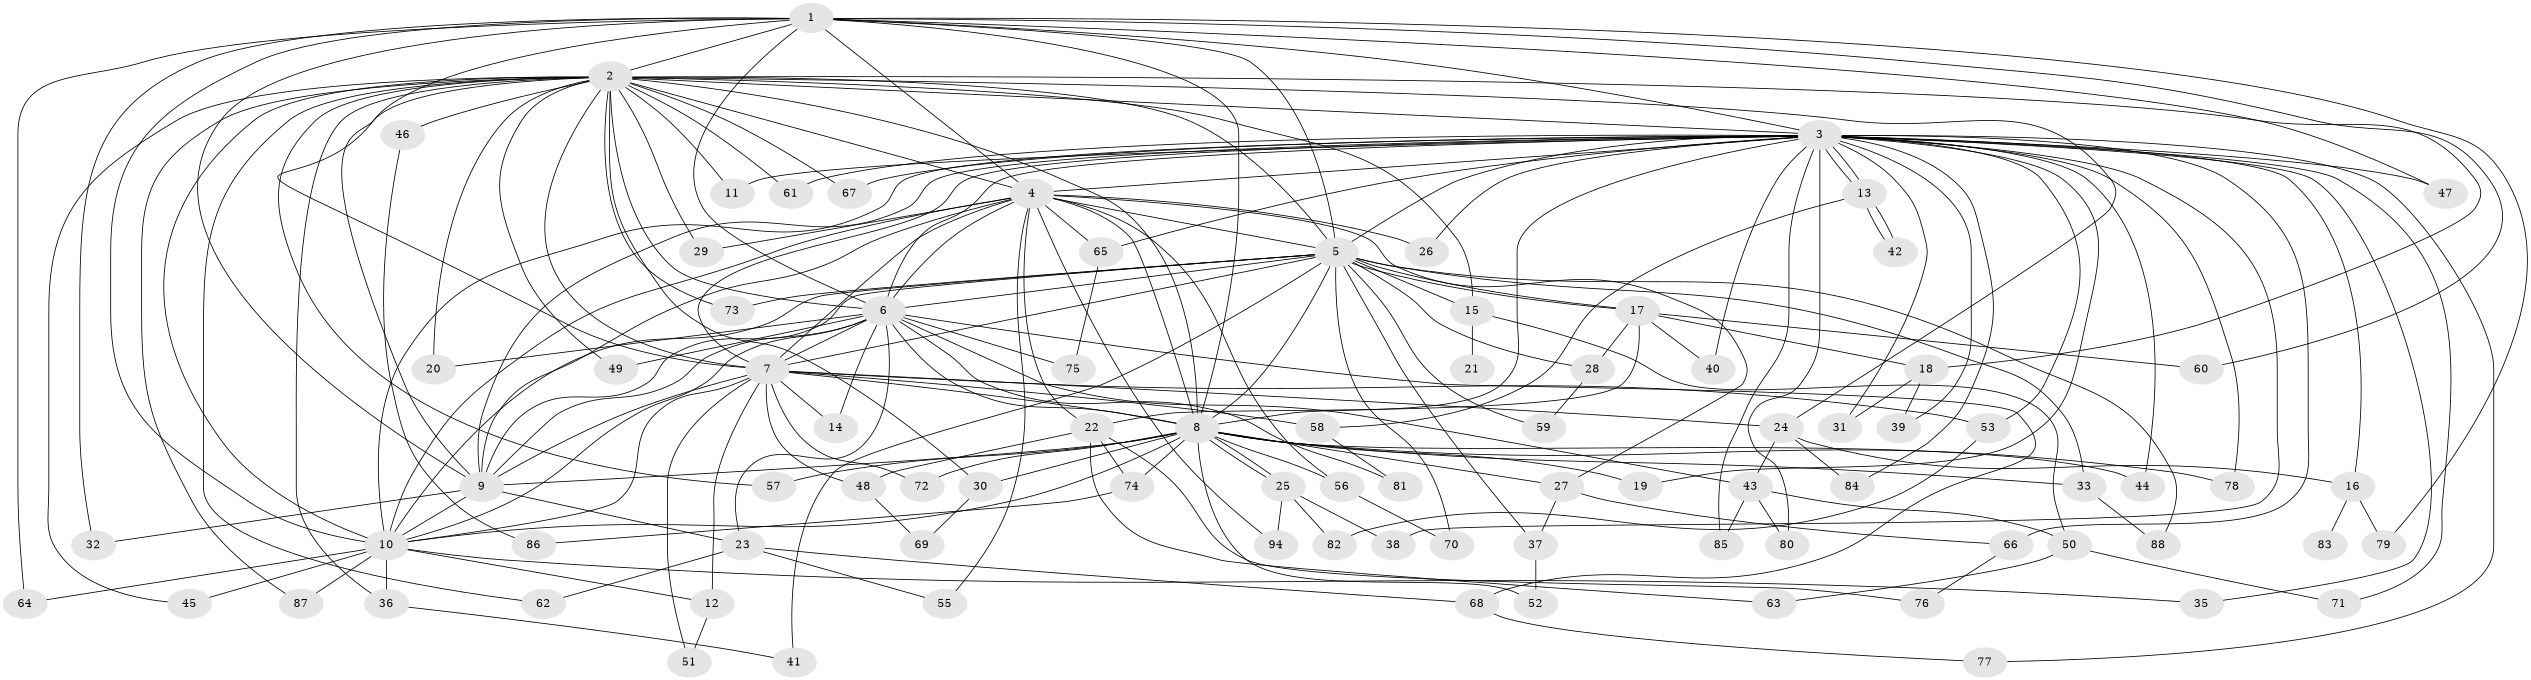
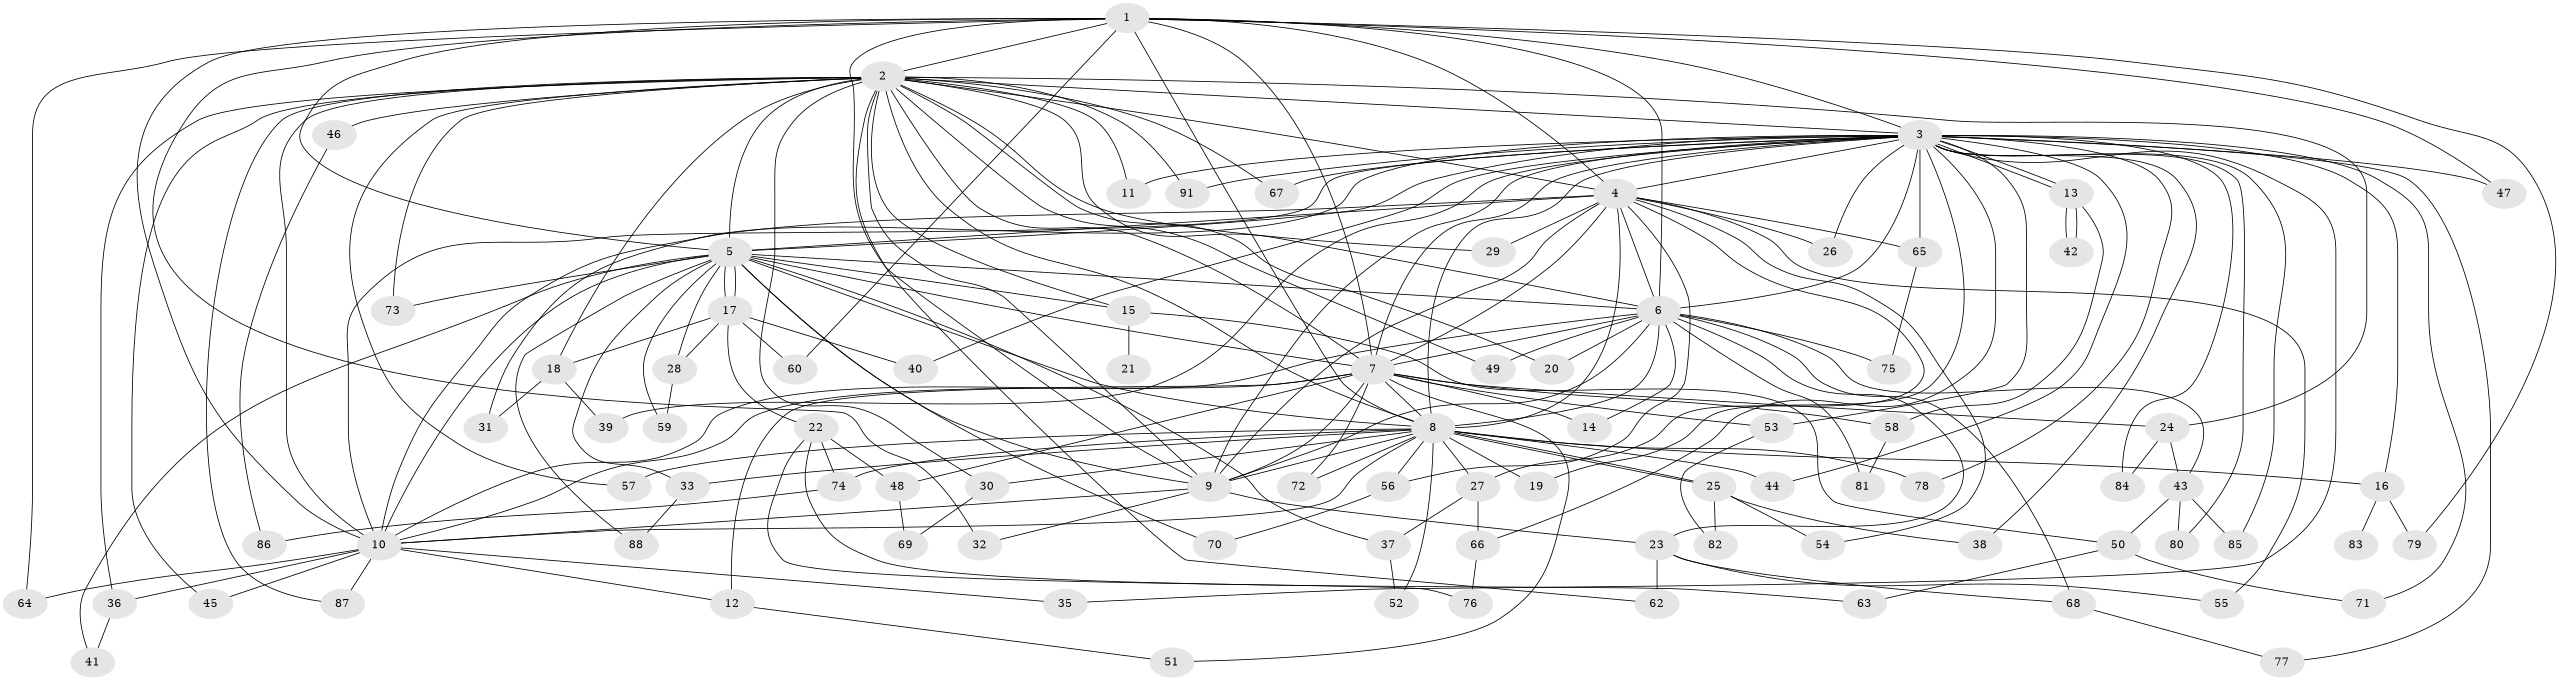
node "61": label "61" -> "91"
edge "4" -- "22": removed
edge "24" -- "16": now "8" -- "16"
node "94": label "94" -> "54"
